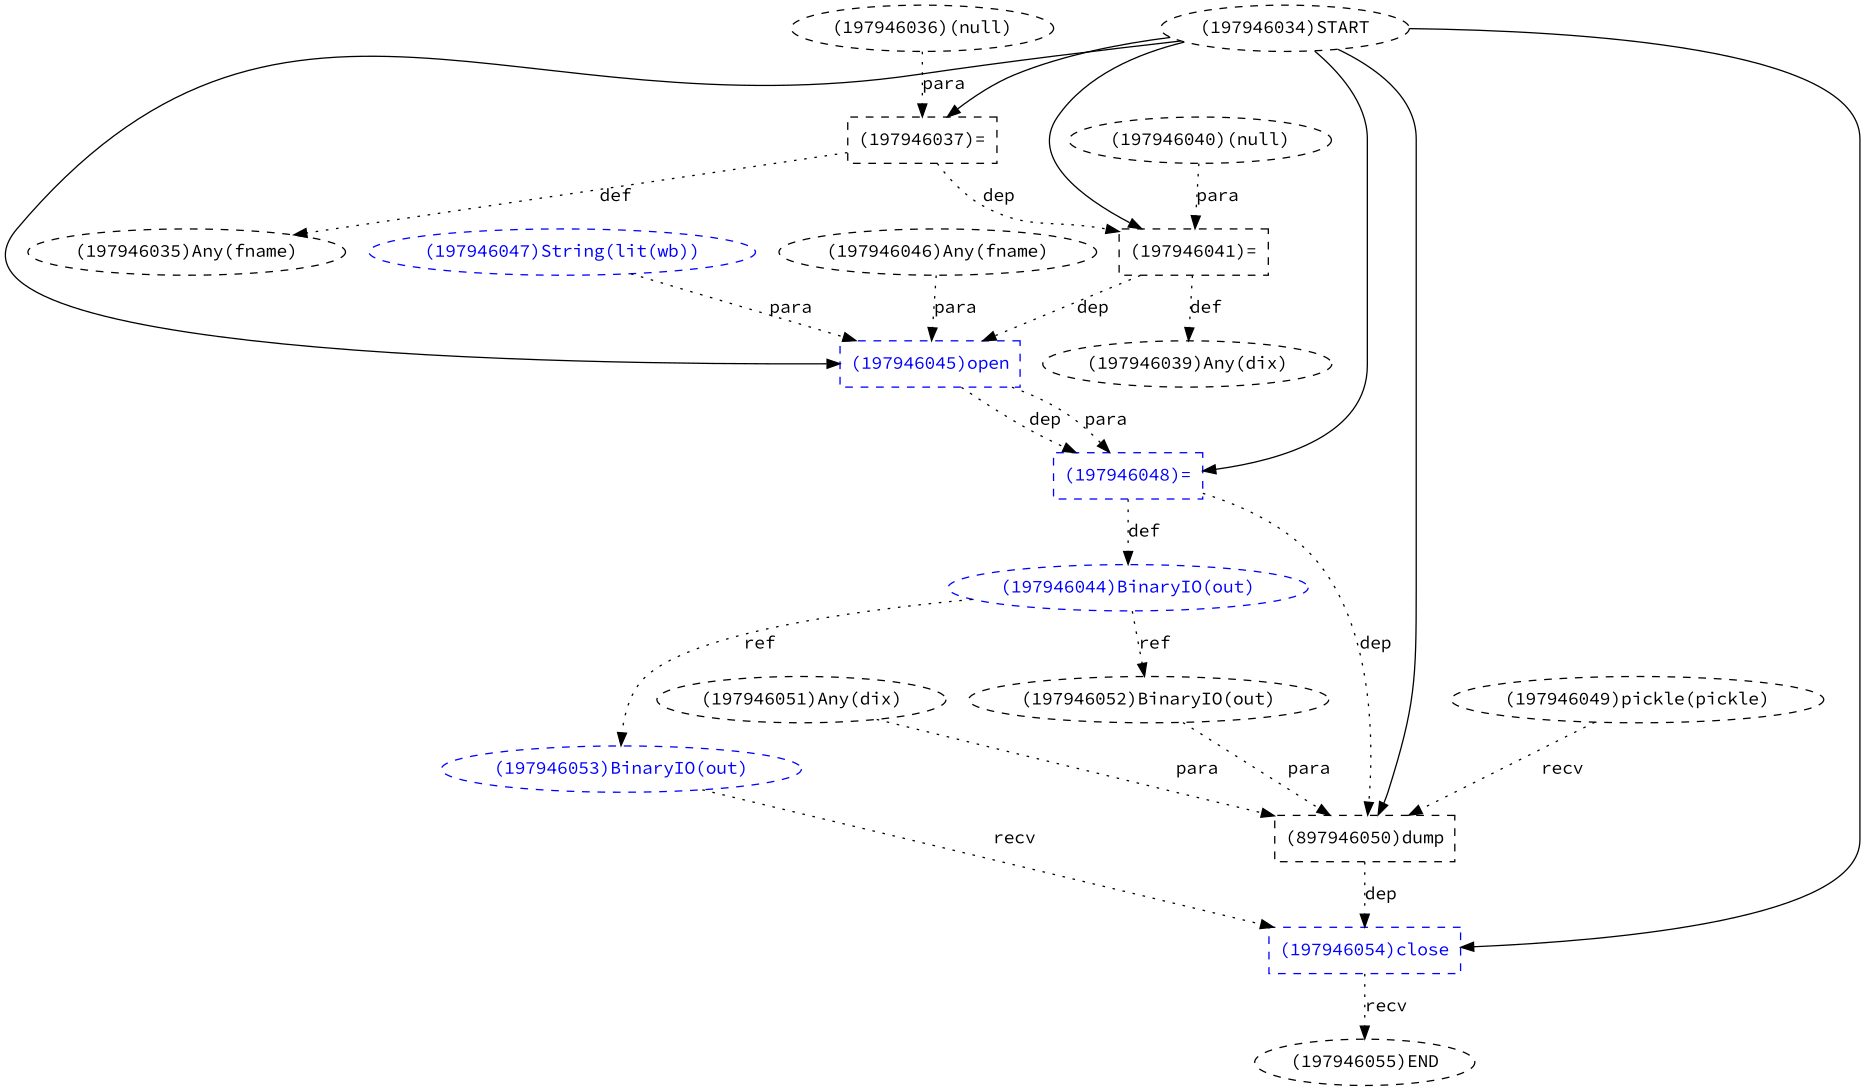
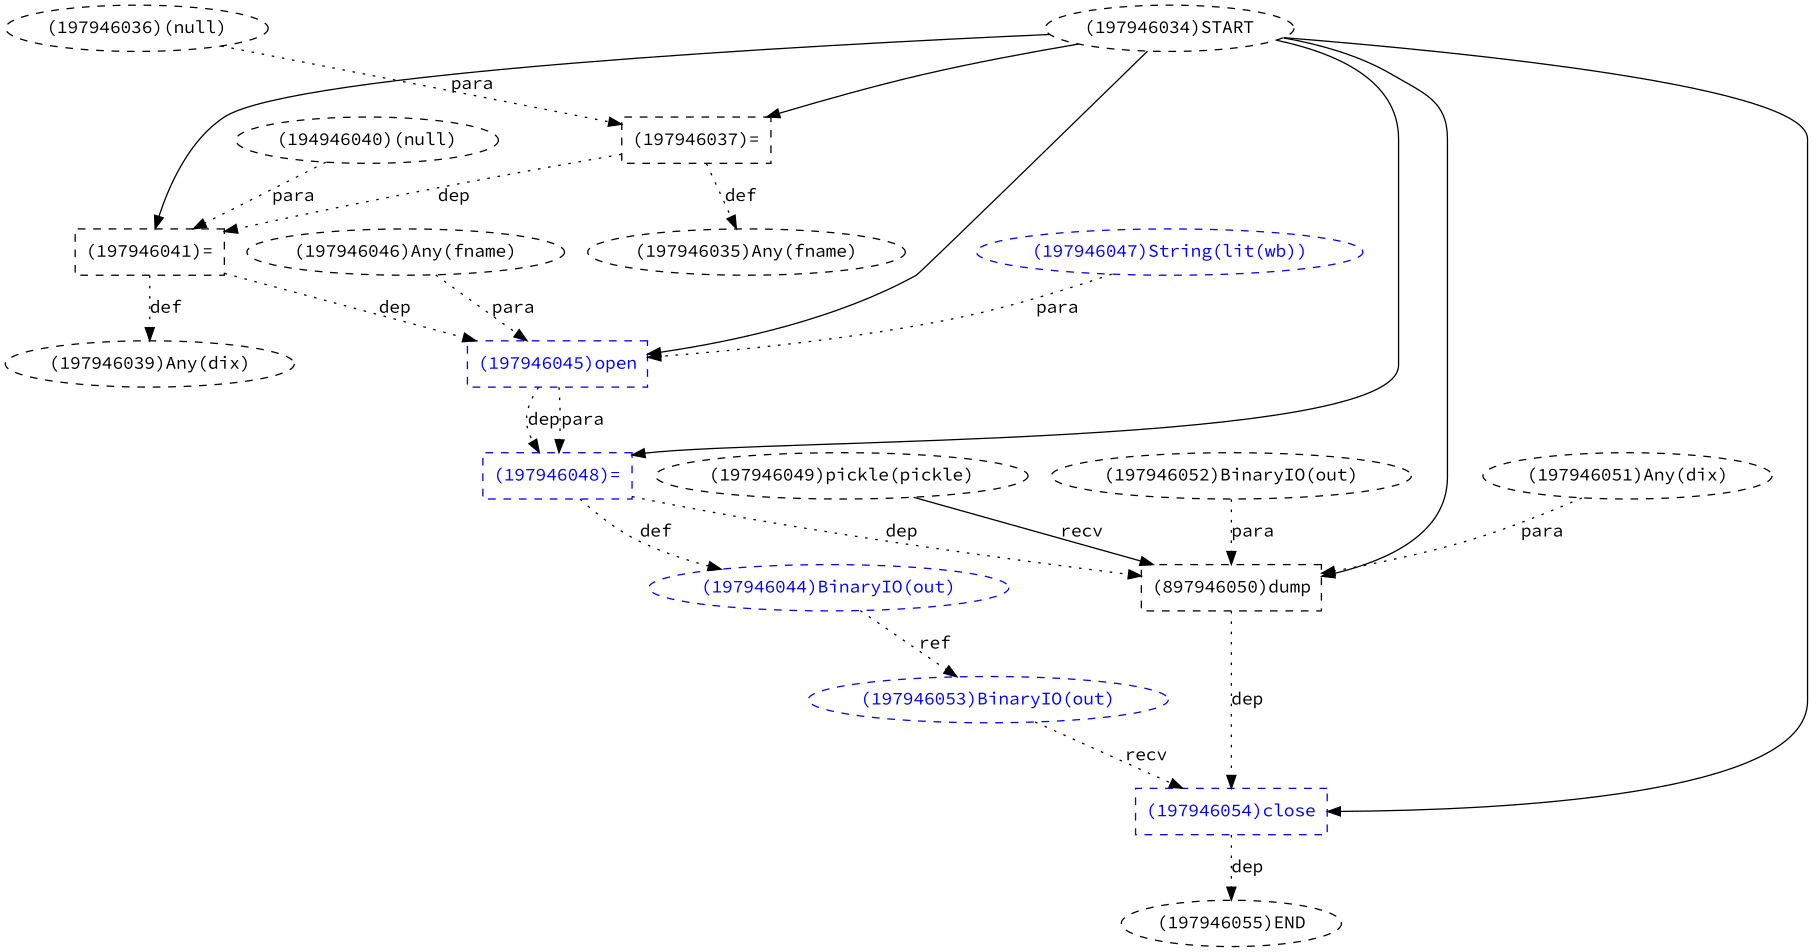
node "(197946040)(null)": label "(197946040)(null)" -> "(194946040)(null)"
edge "(197946044)BinaryIO(out)" -> "(197946052)BinaryIO(out)": removed, label "ref"
edge "(197946049)pickle(pickle)" -> "(897946050)dump": style dotted -> solid
edge "(197946054)close" -> "(197946055)END": label "recv" -> "dep"
